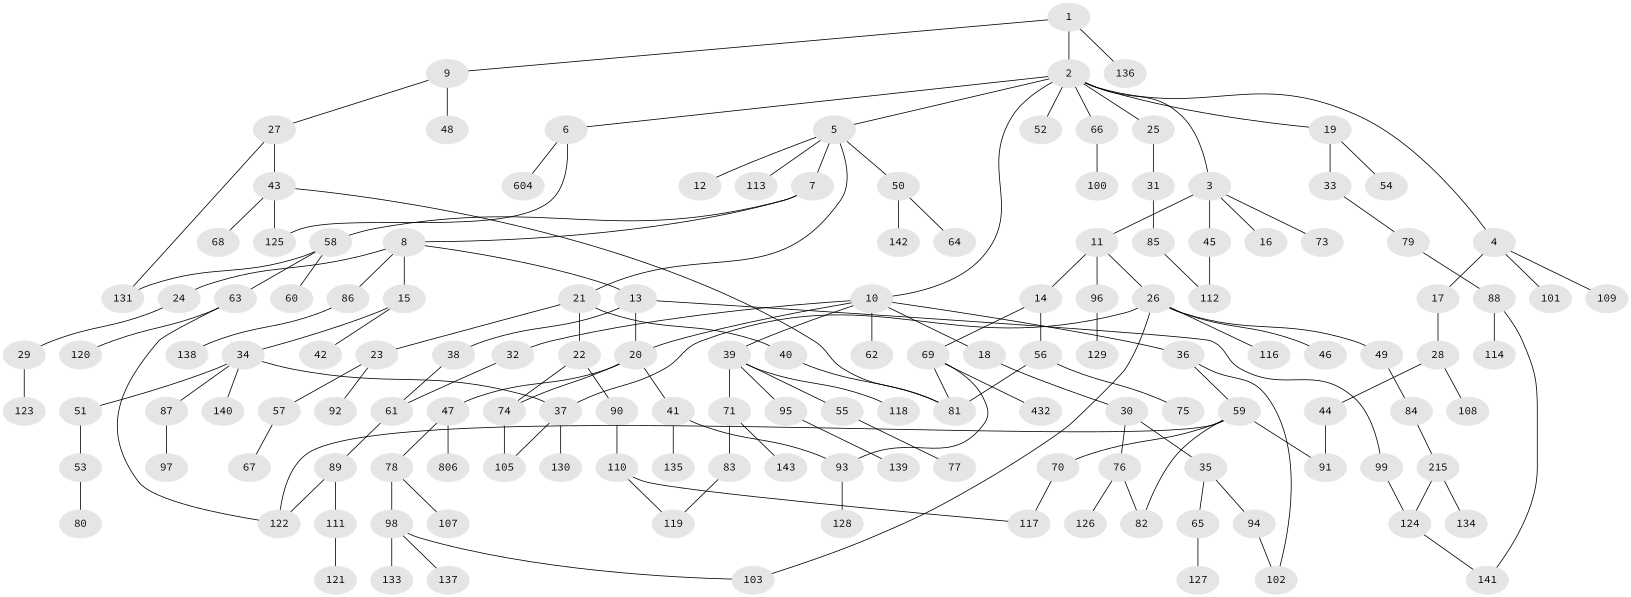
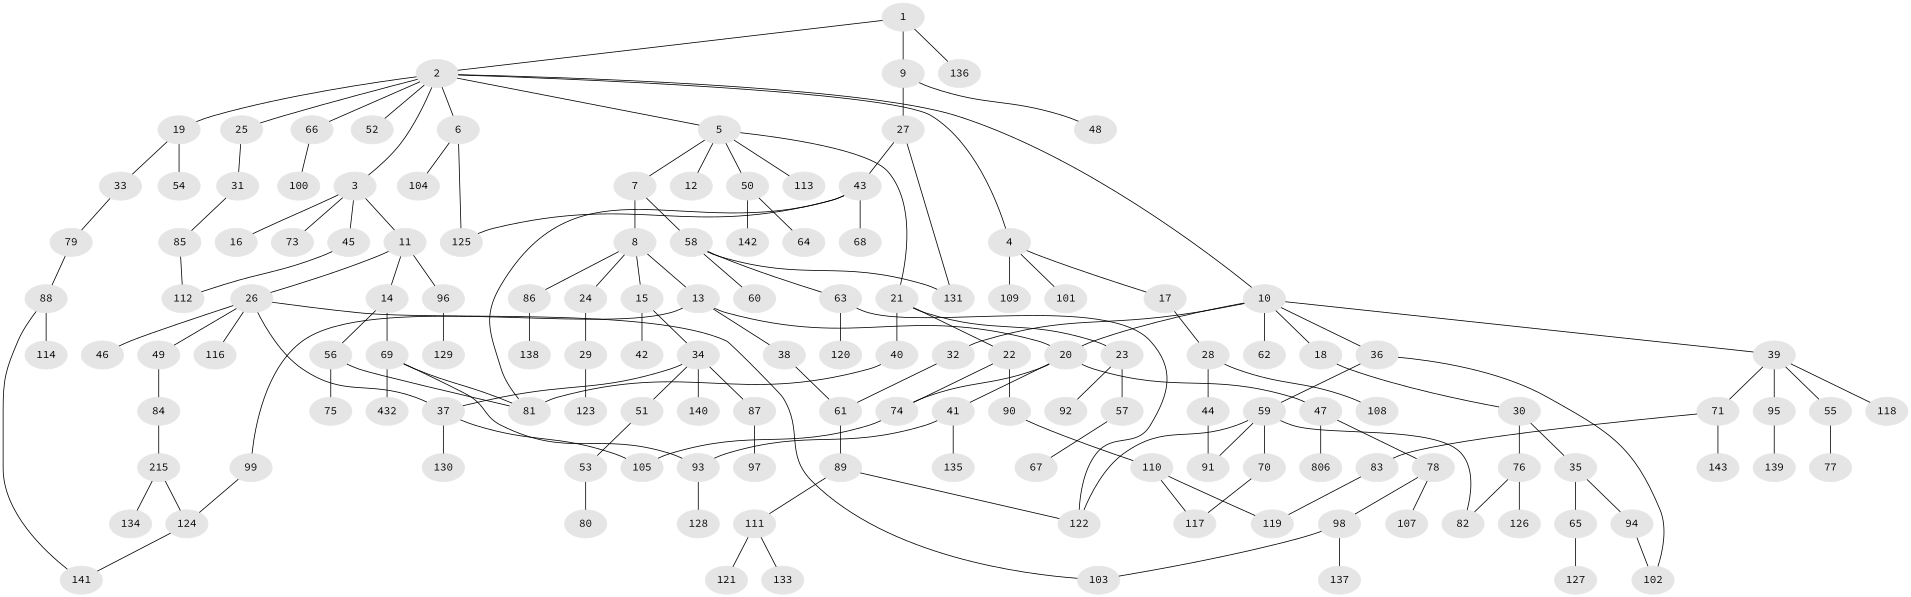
node "604": label "604" -> "104"
edge "98" -- "133": now "111" -- "133"
